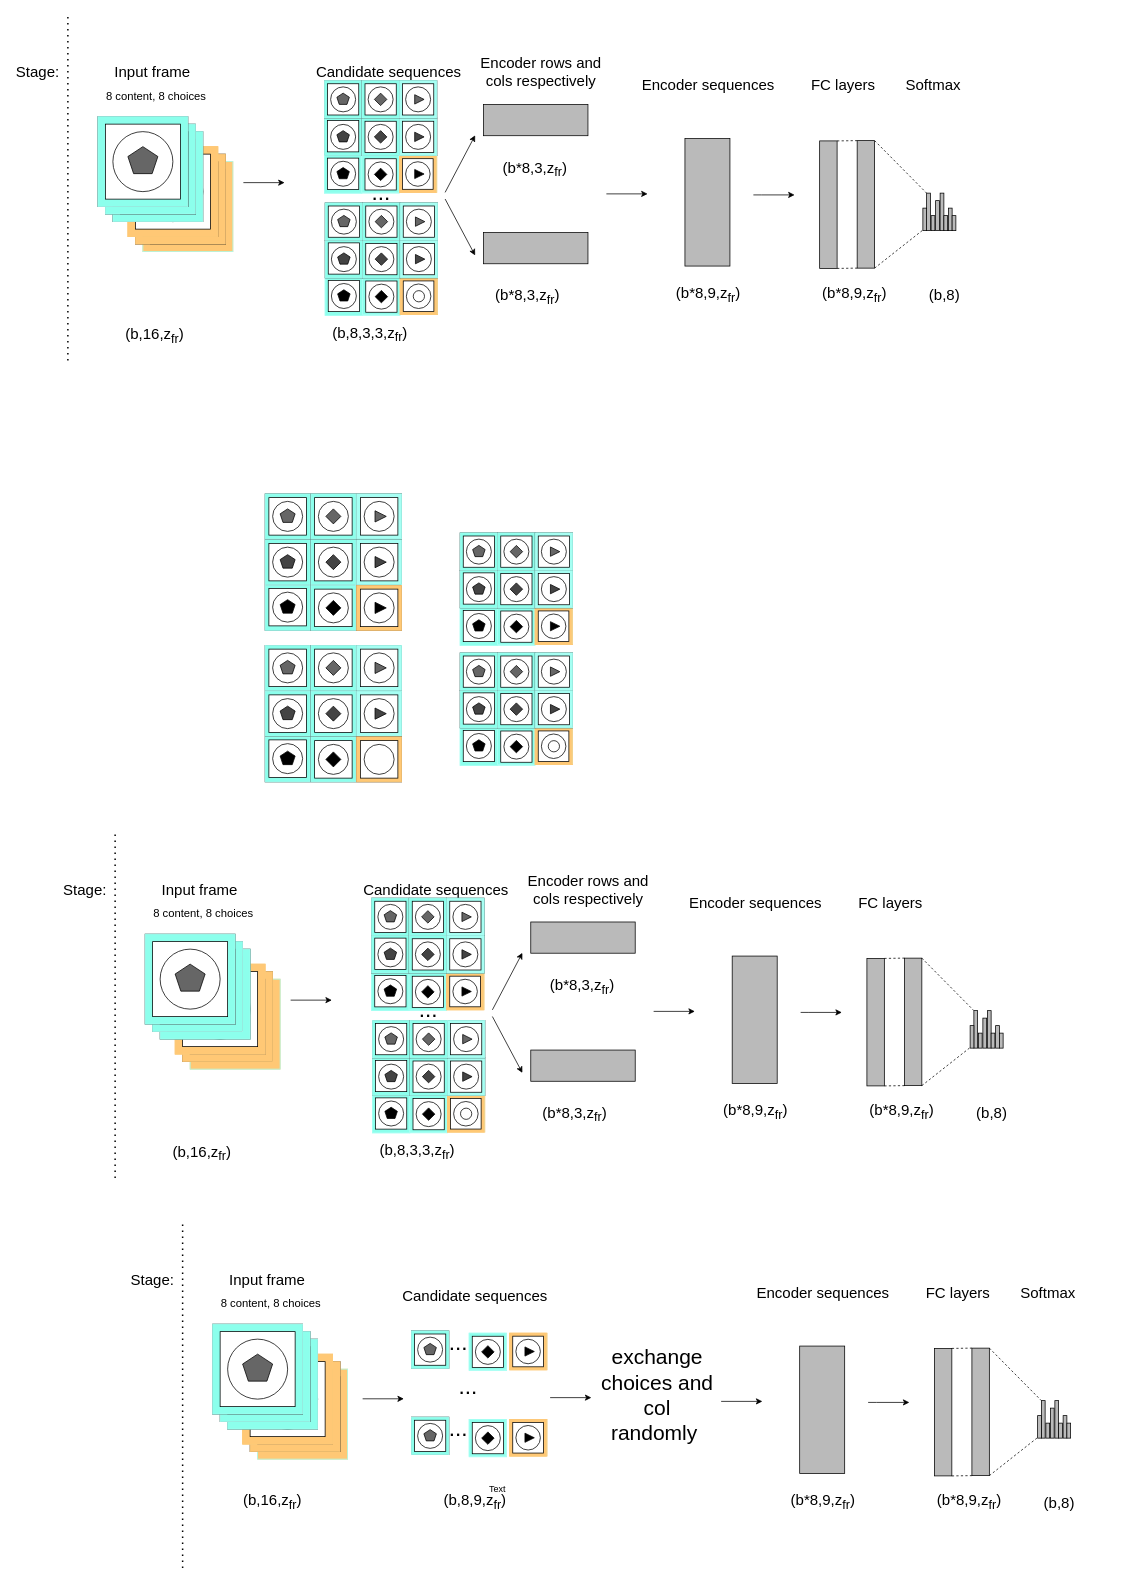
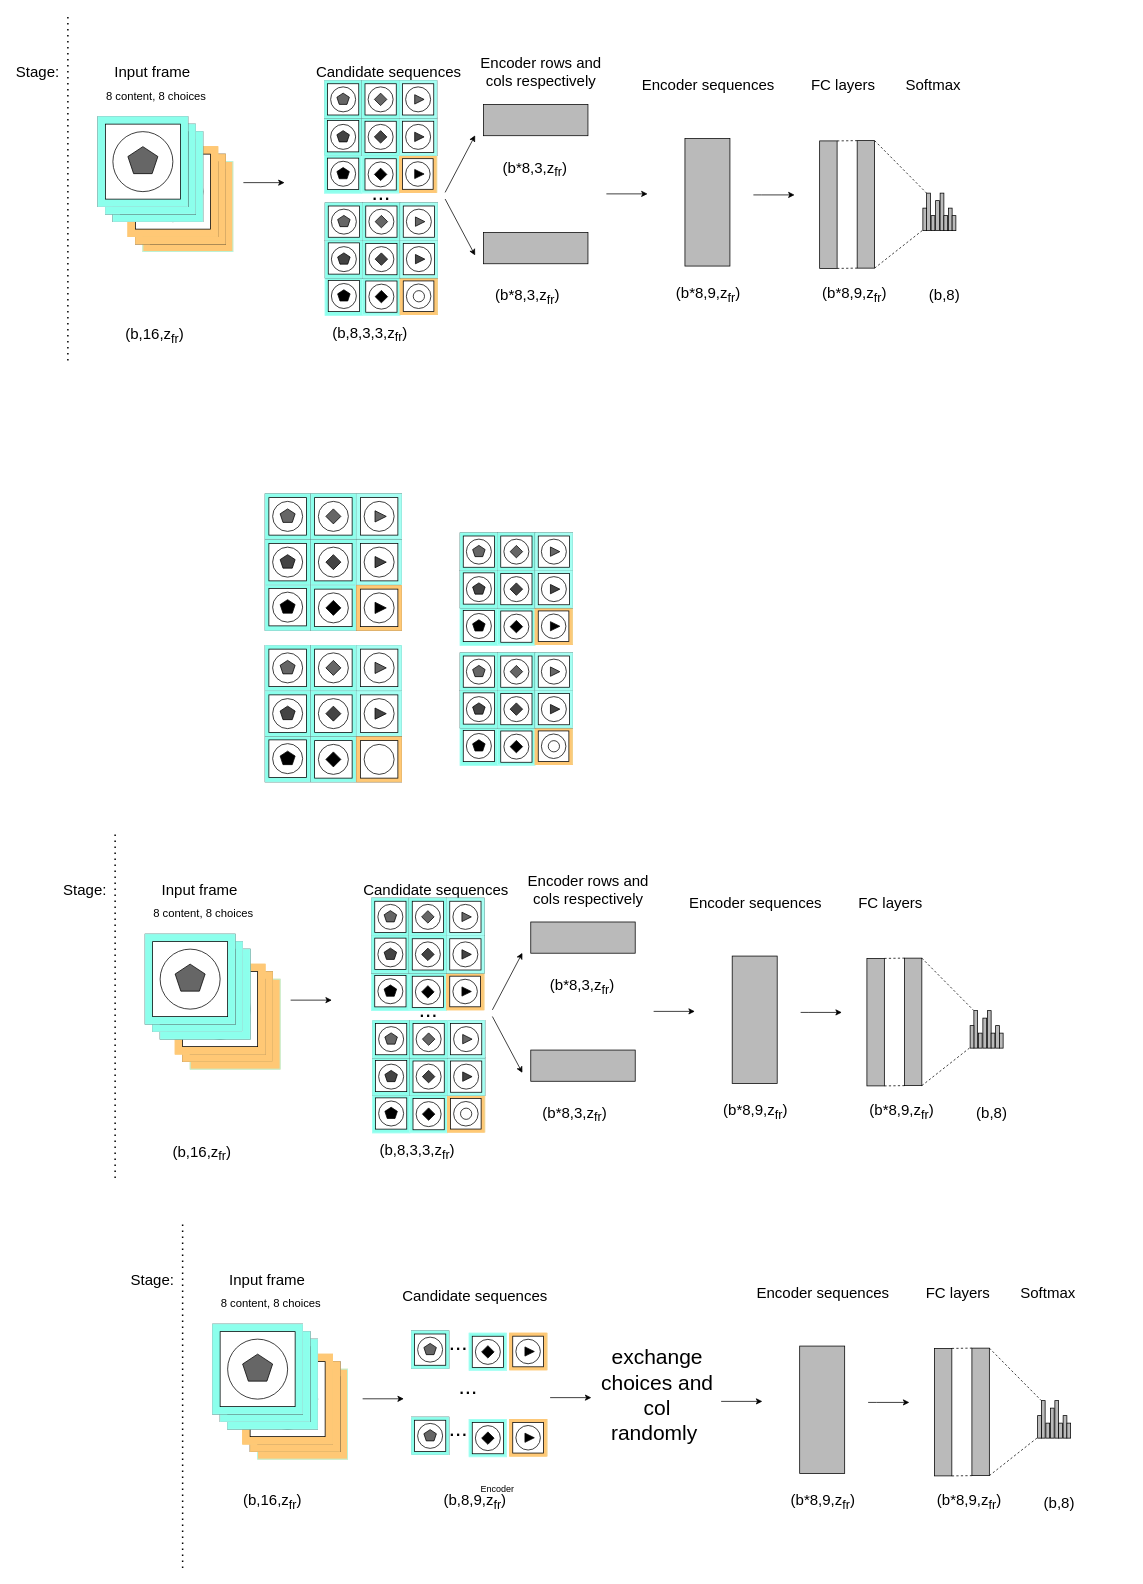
node "Text": label "Text" -> "Encoder"
